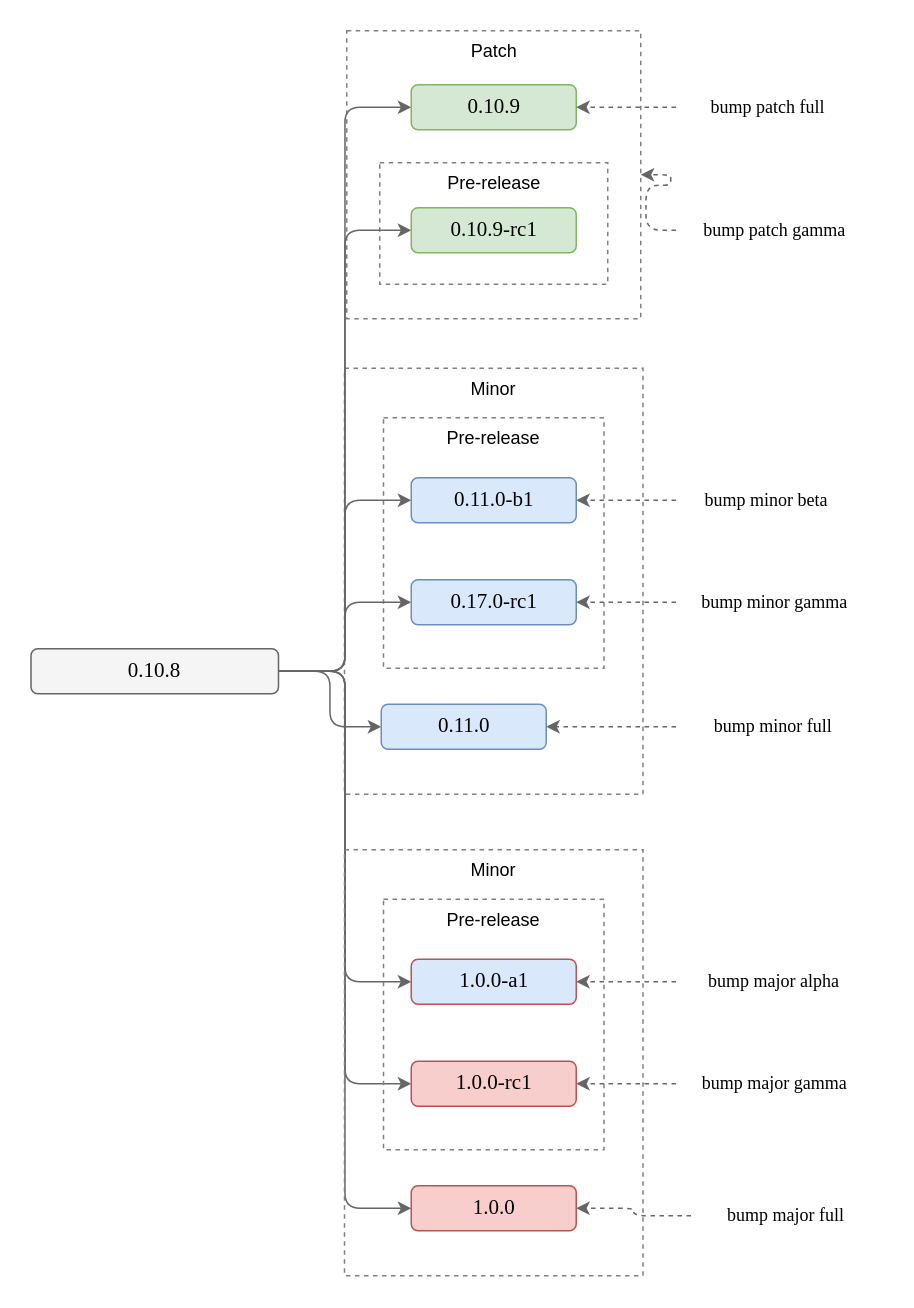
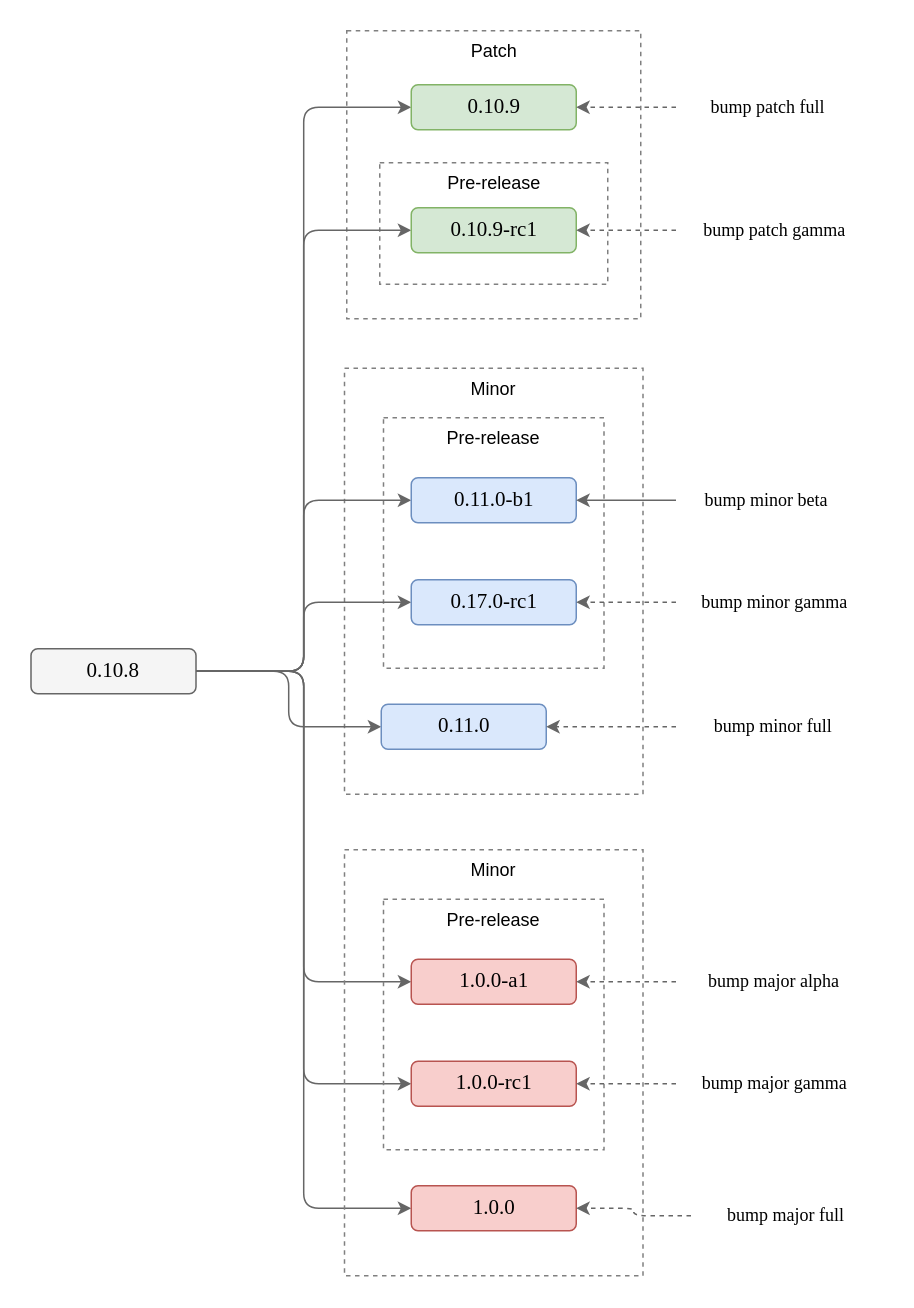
edge "bump patch gamma" -> "Patch": now "bump patch gamma" -> "0.10.9-rc1"
edge "bump minor beta" -> "0.11.0-b1": style dashed -> solid
node "0.10.8": size 248x45 -> 165x45
node "1.0.0-a1": fillcolor #dae8fc -> #f8cecc
